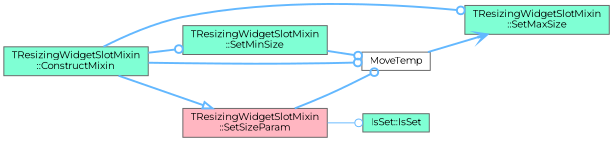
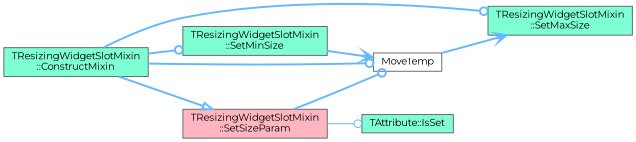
edge "TResizingWidgetSlotMixin ::SetMinSize" -> "MoveTemp": arrowhead odot -> vee
node "IsSet::IsSet": label "IsSet::IsSet" -> "TAttribute::IsSet"
